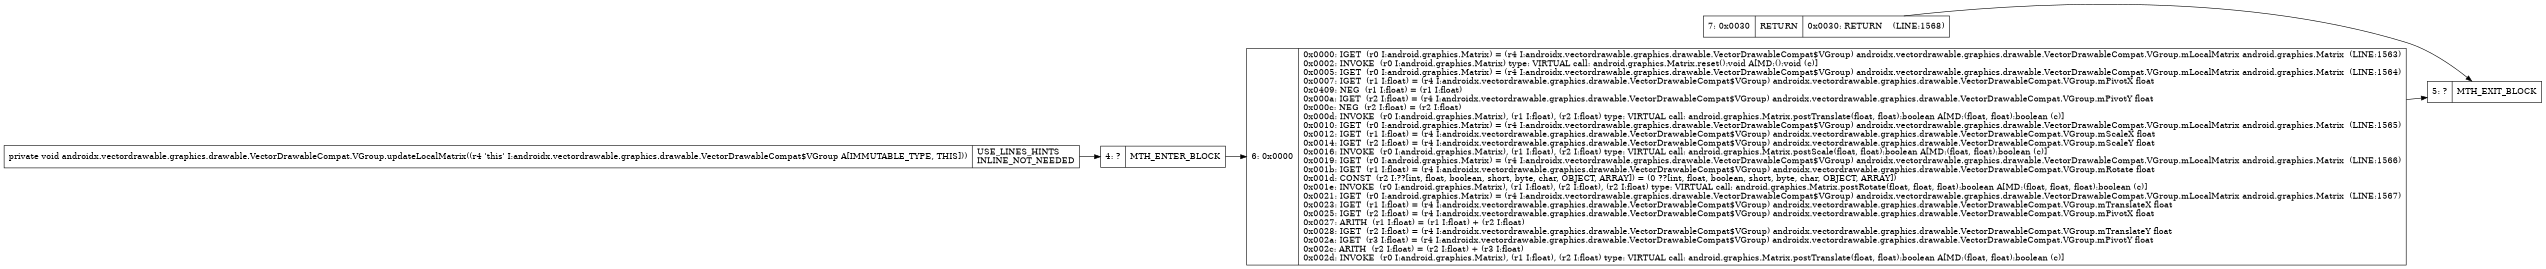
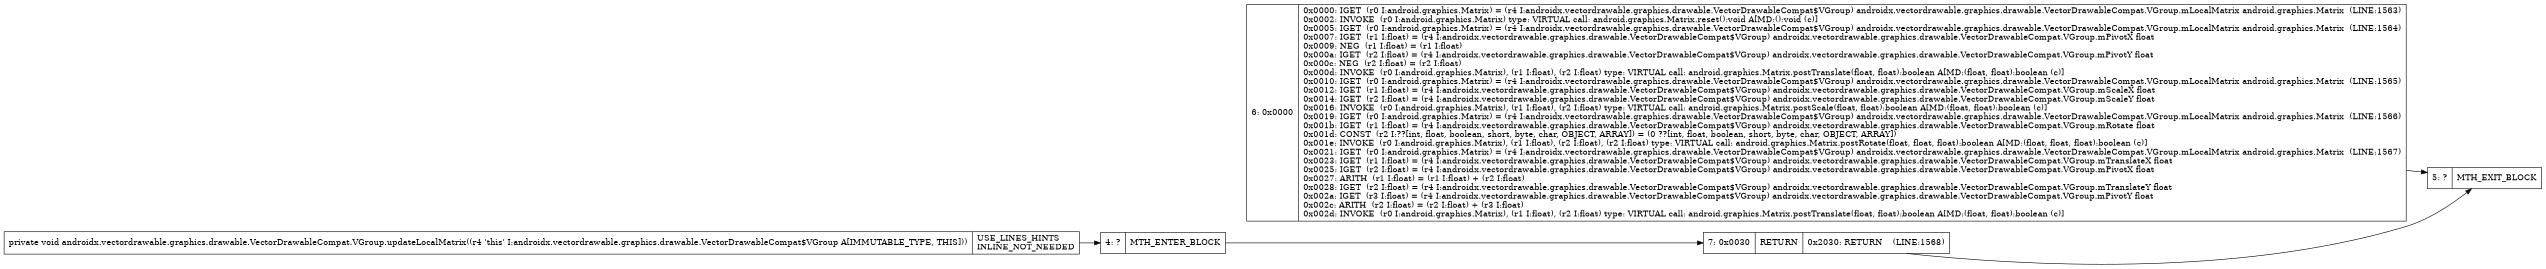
node "7: 0x0030": text "0x0030: RETURN    (LINE:1568)" -> "0x2030: RETURN    (LINE:1568)"
node "6: 0x0000": text "0x0409: NEG  (r1 I:float) = (r1 I:float)" -> "0x0009: NEG  (r1 I:float) = (r1 I:float)"
edge "4: ?" -> "6: 0x0000": now "4: ?" -> "7: 0x0030"
